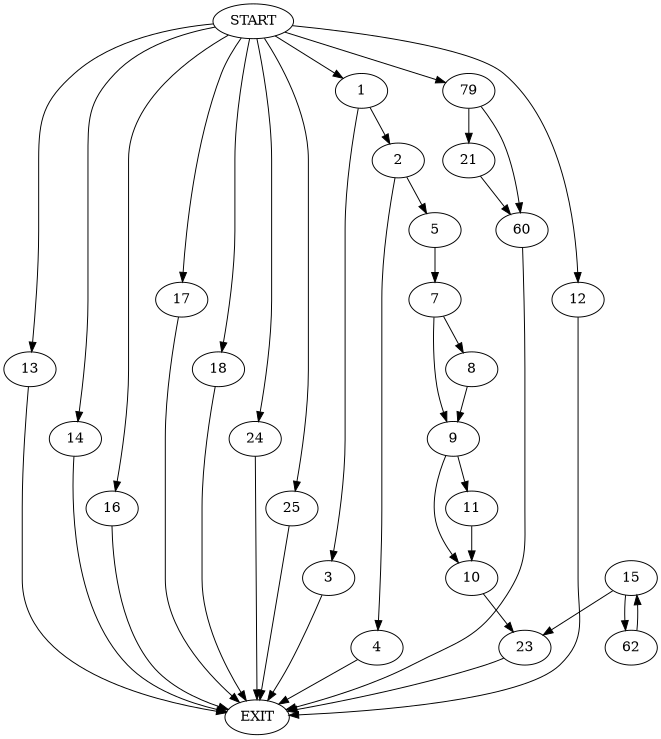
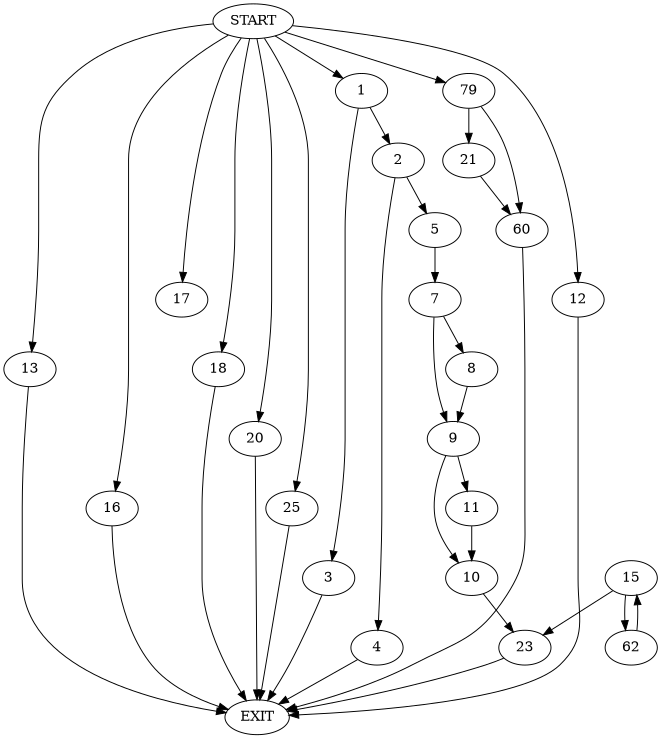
node "14": removed
node "24": label "24" -> "20"
edge "17" -> "EXIT": removed
